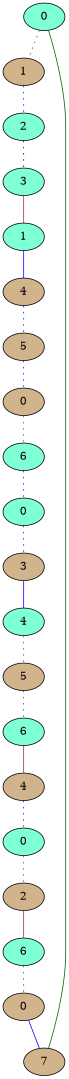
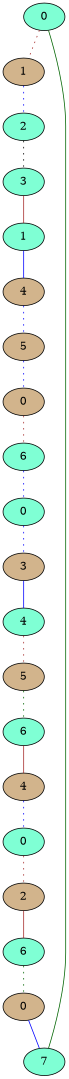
node "7": fillcolor tan -> aquamarine
